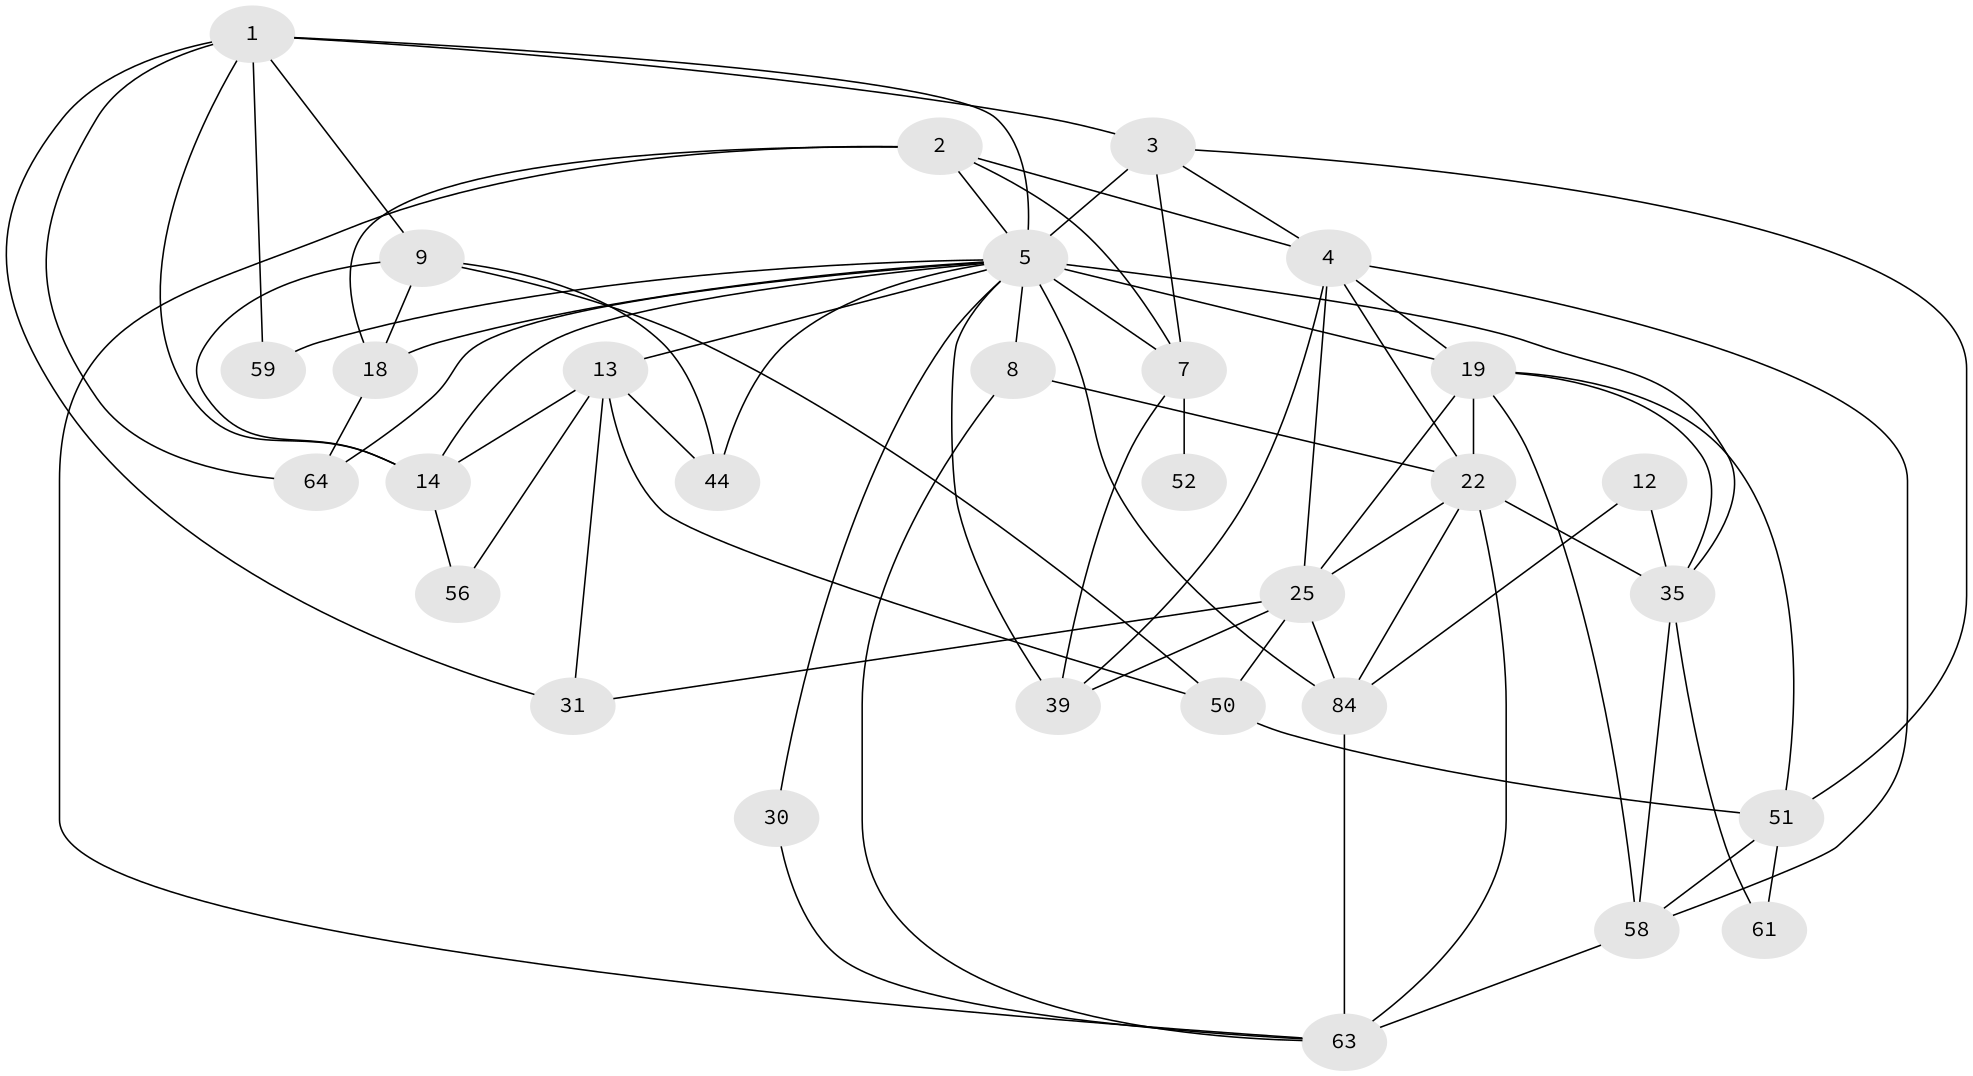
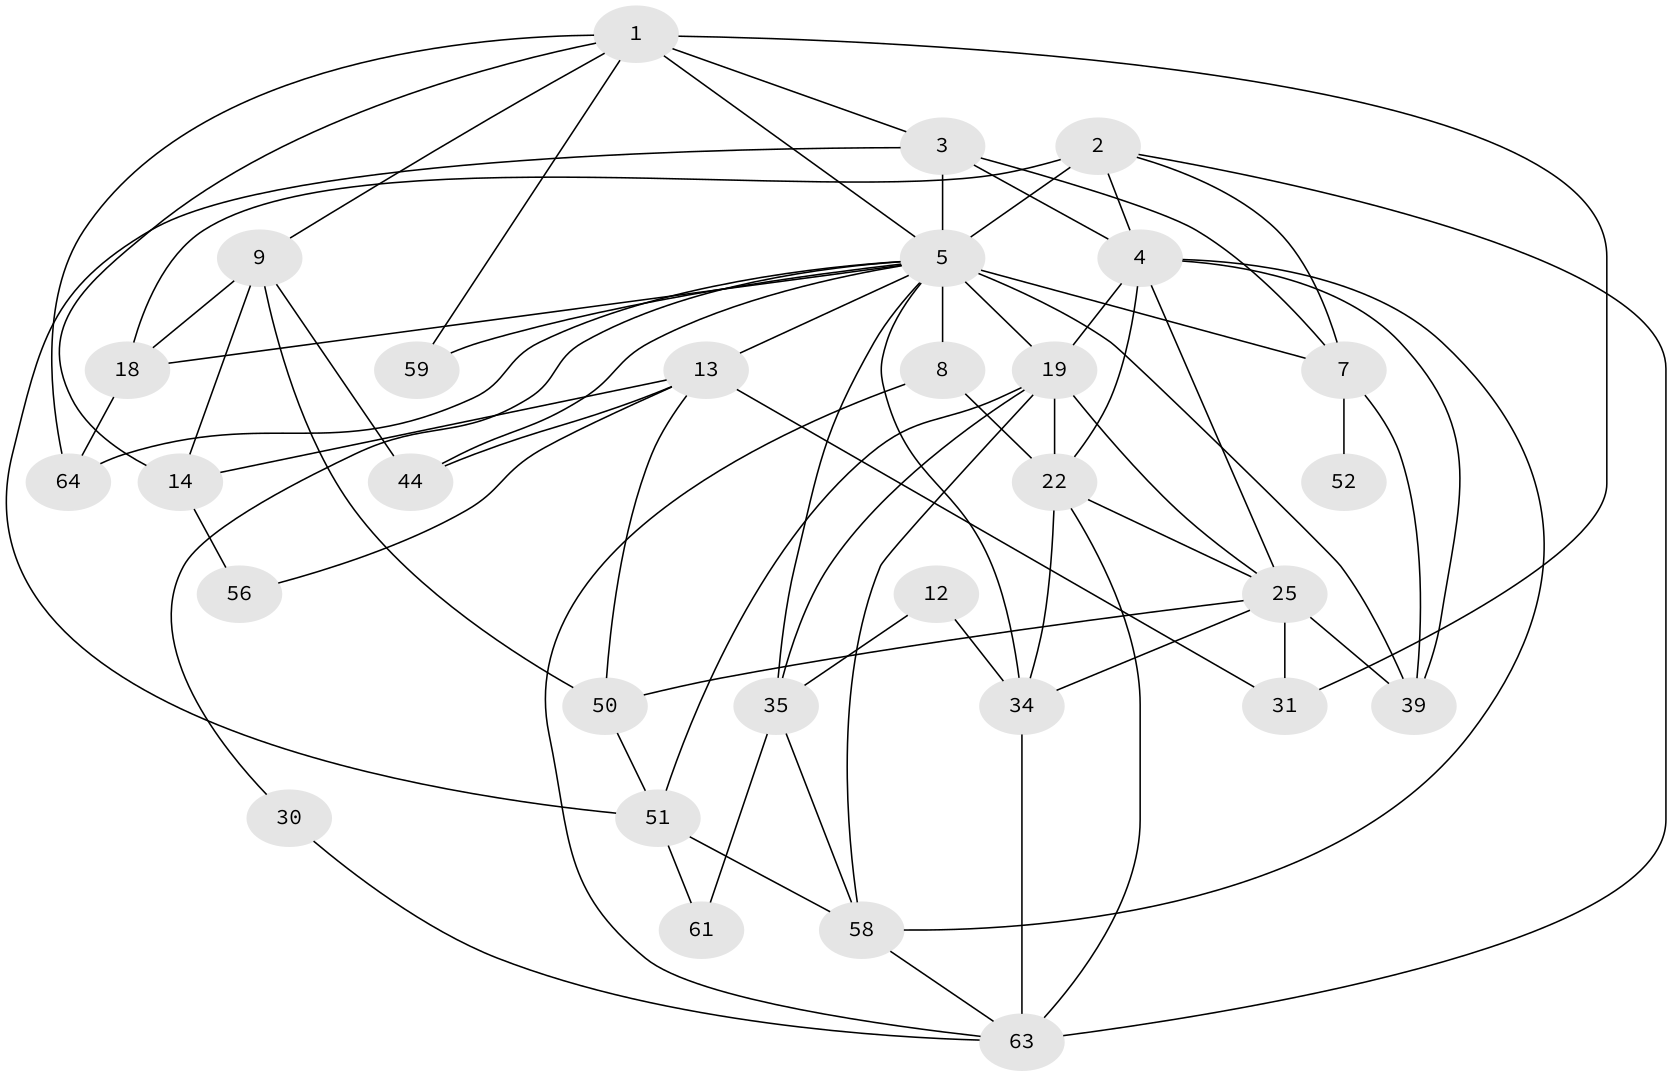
edge "5" -- "14": removed
edge "22" -- "35": removed
node "84": label "84" -> "34"
